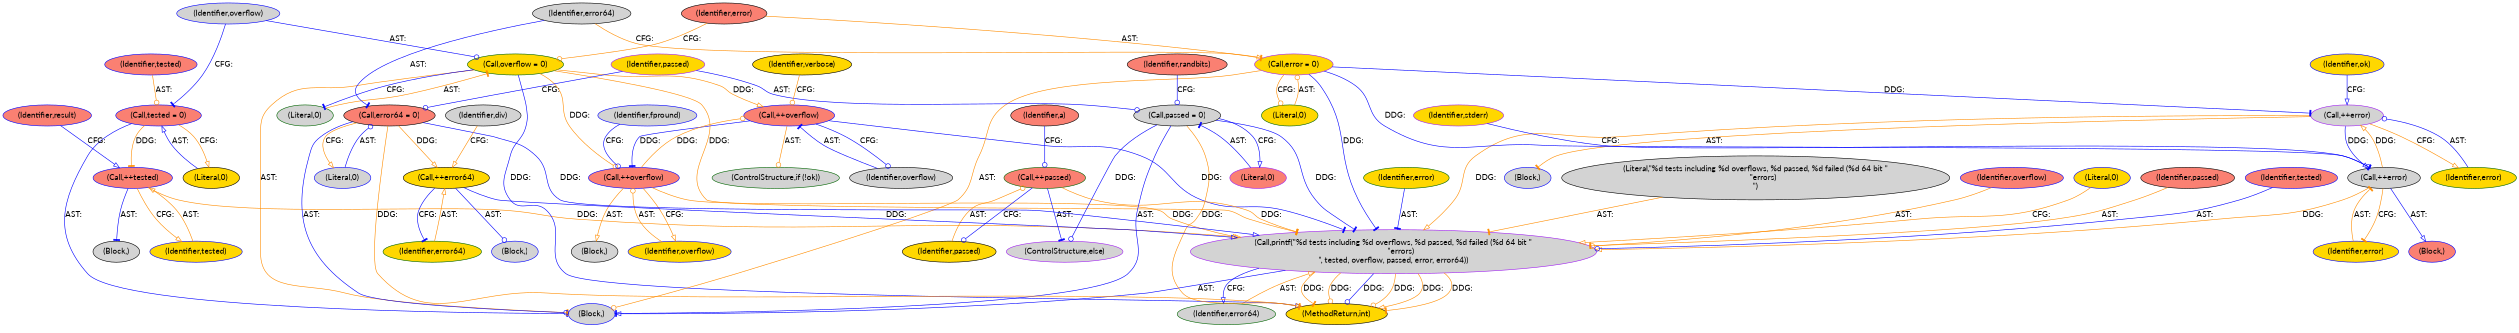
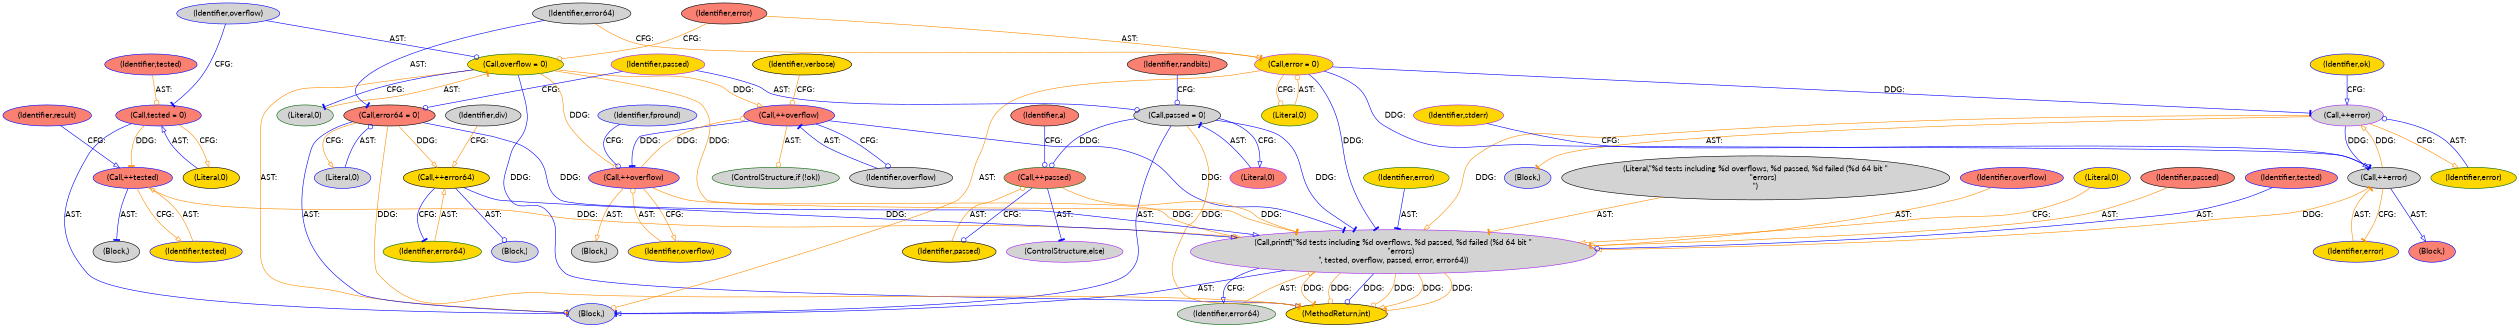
edge "(Call,passed = 0)" -> "(ControlStructure,else)": now "(Call,passed = 0)" -> "(Call,++passed)"
